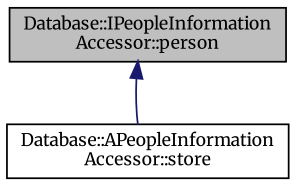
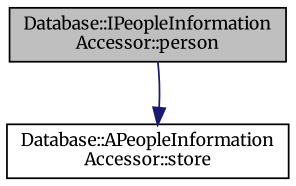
edge "Database::APeopleInformation Accessor::store" -> "Database::IPeopleInformation Accessor::person": reversed
